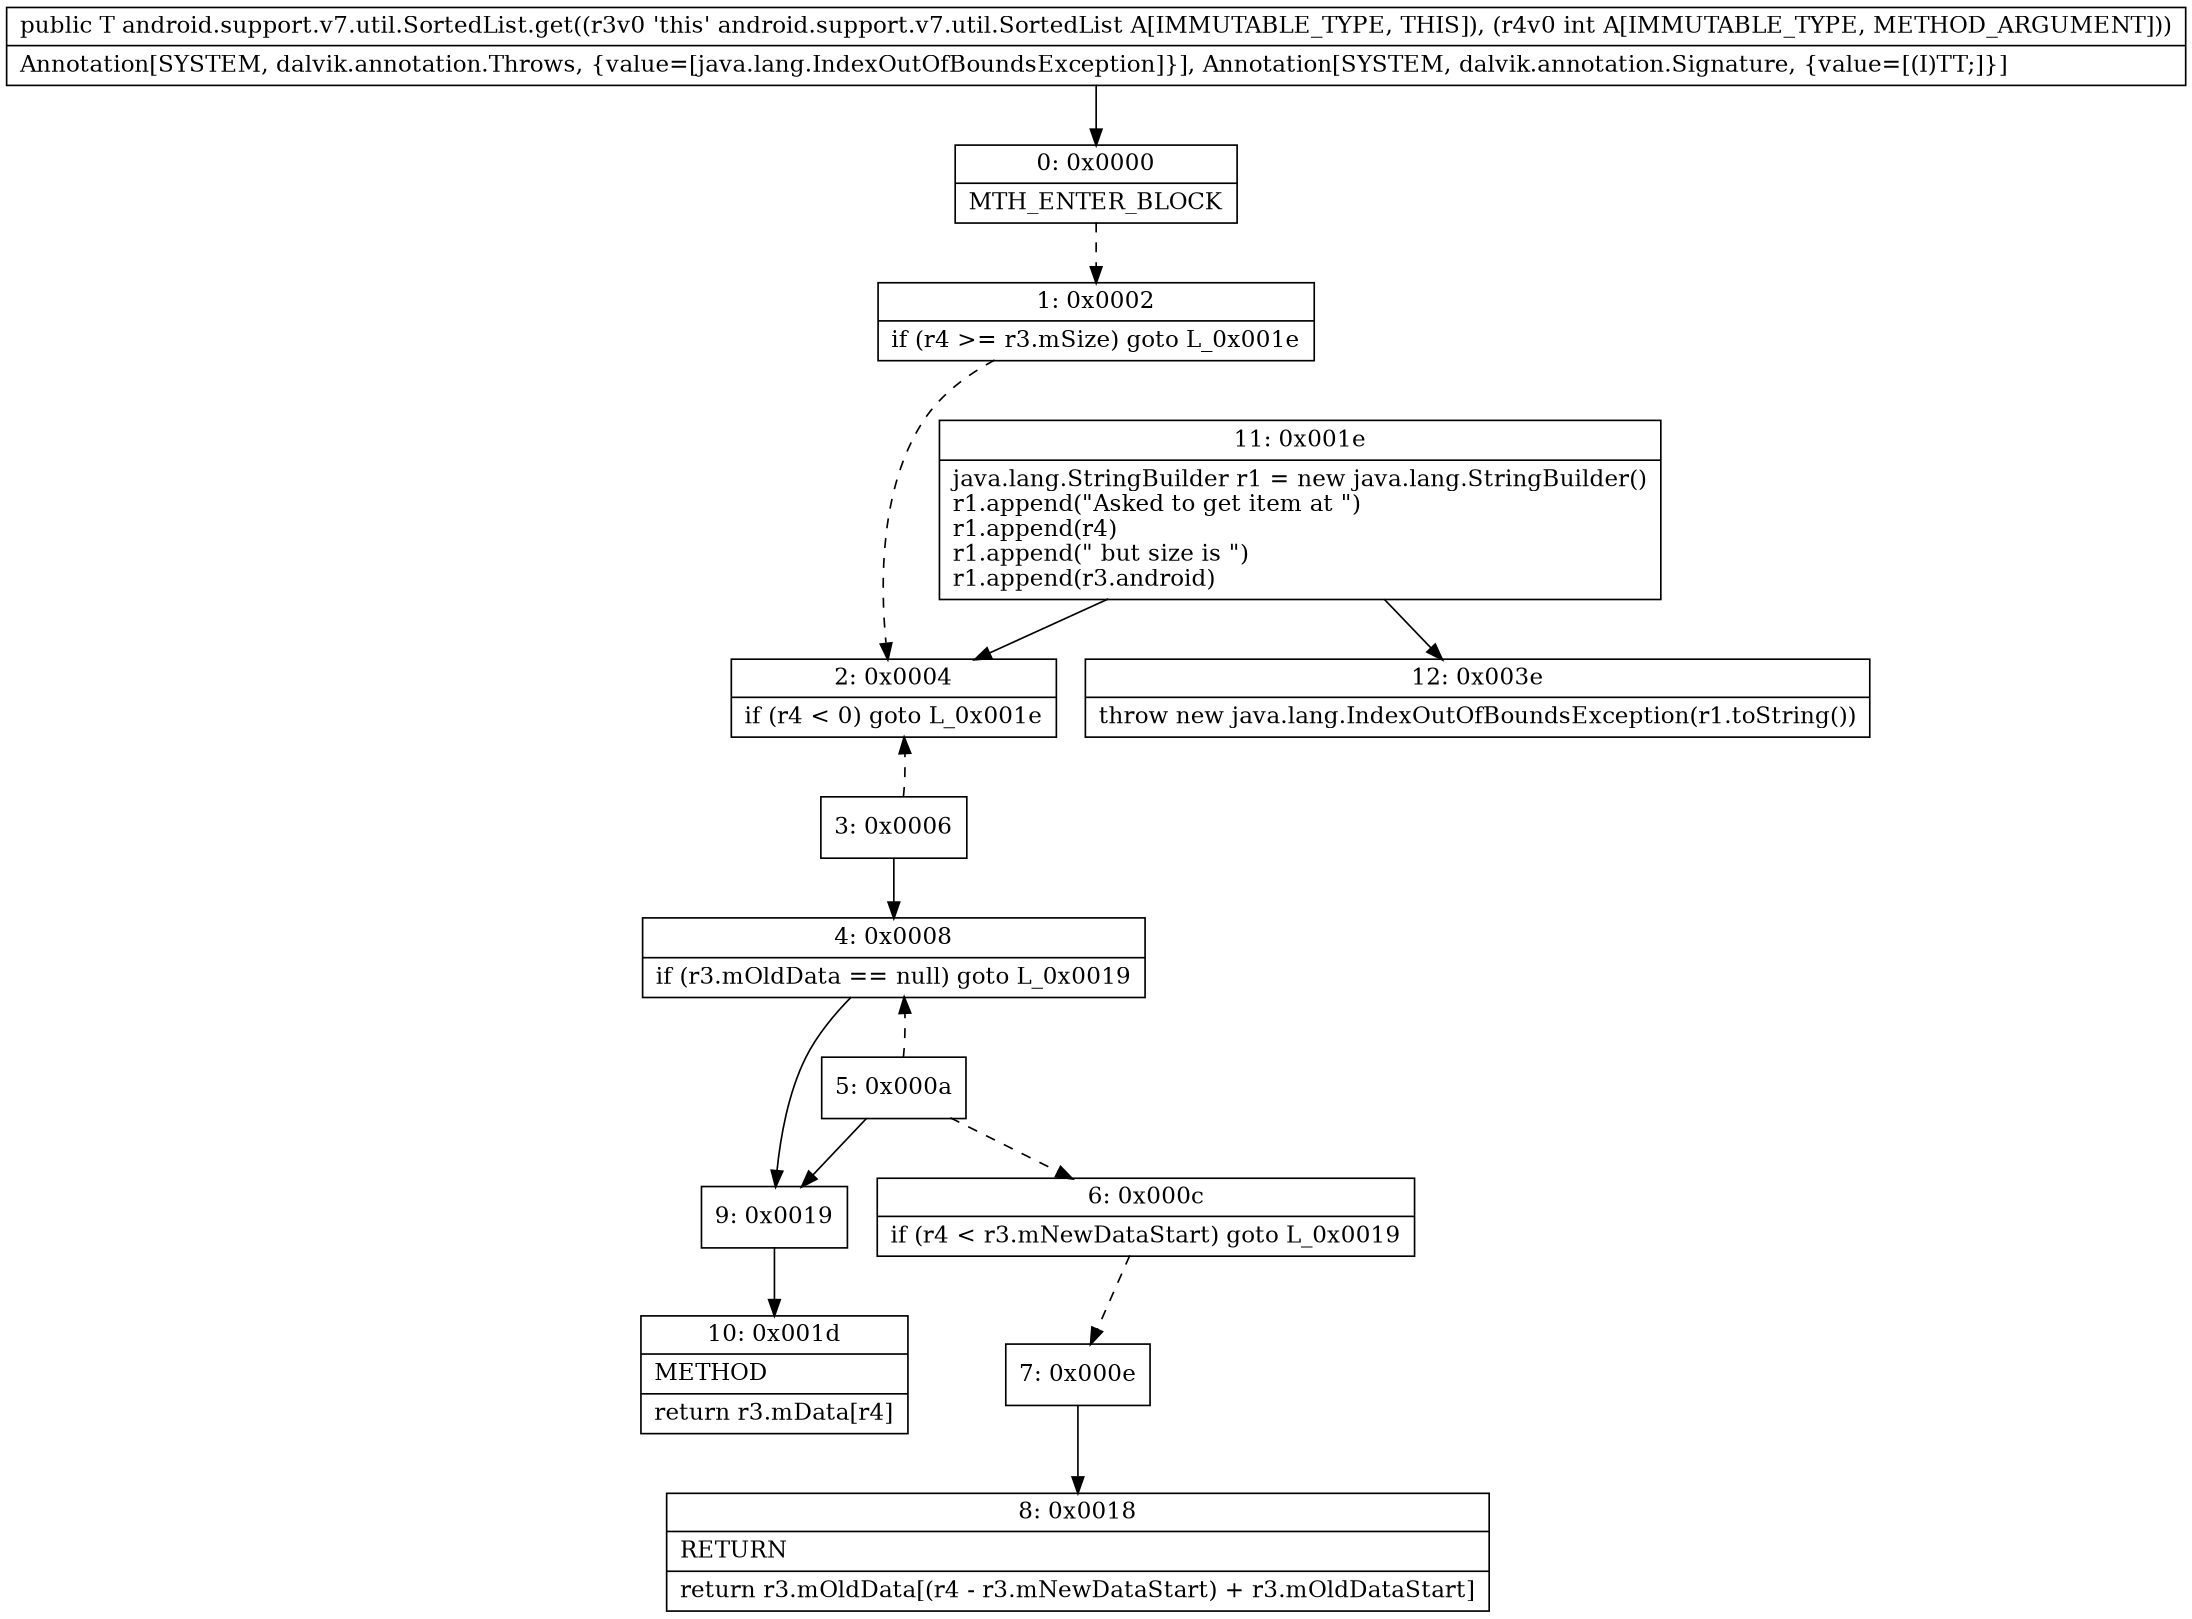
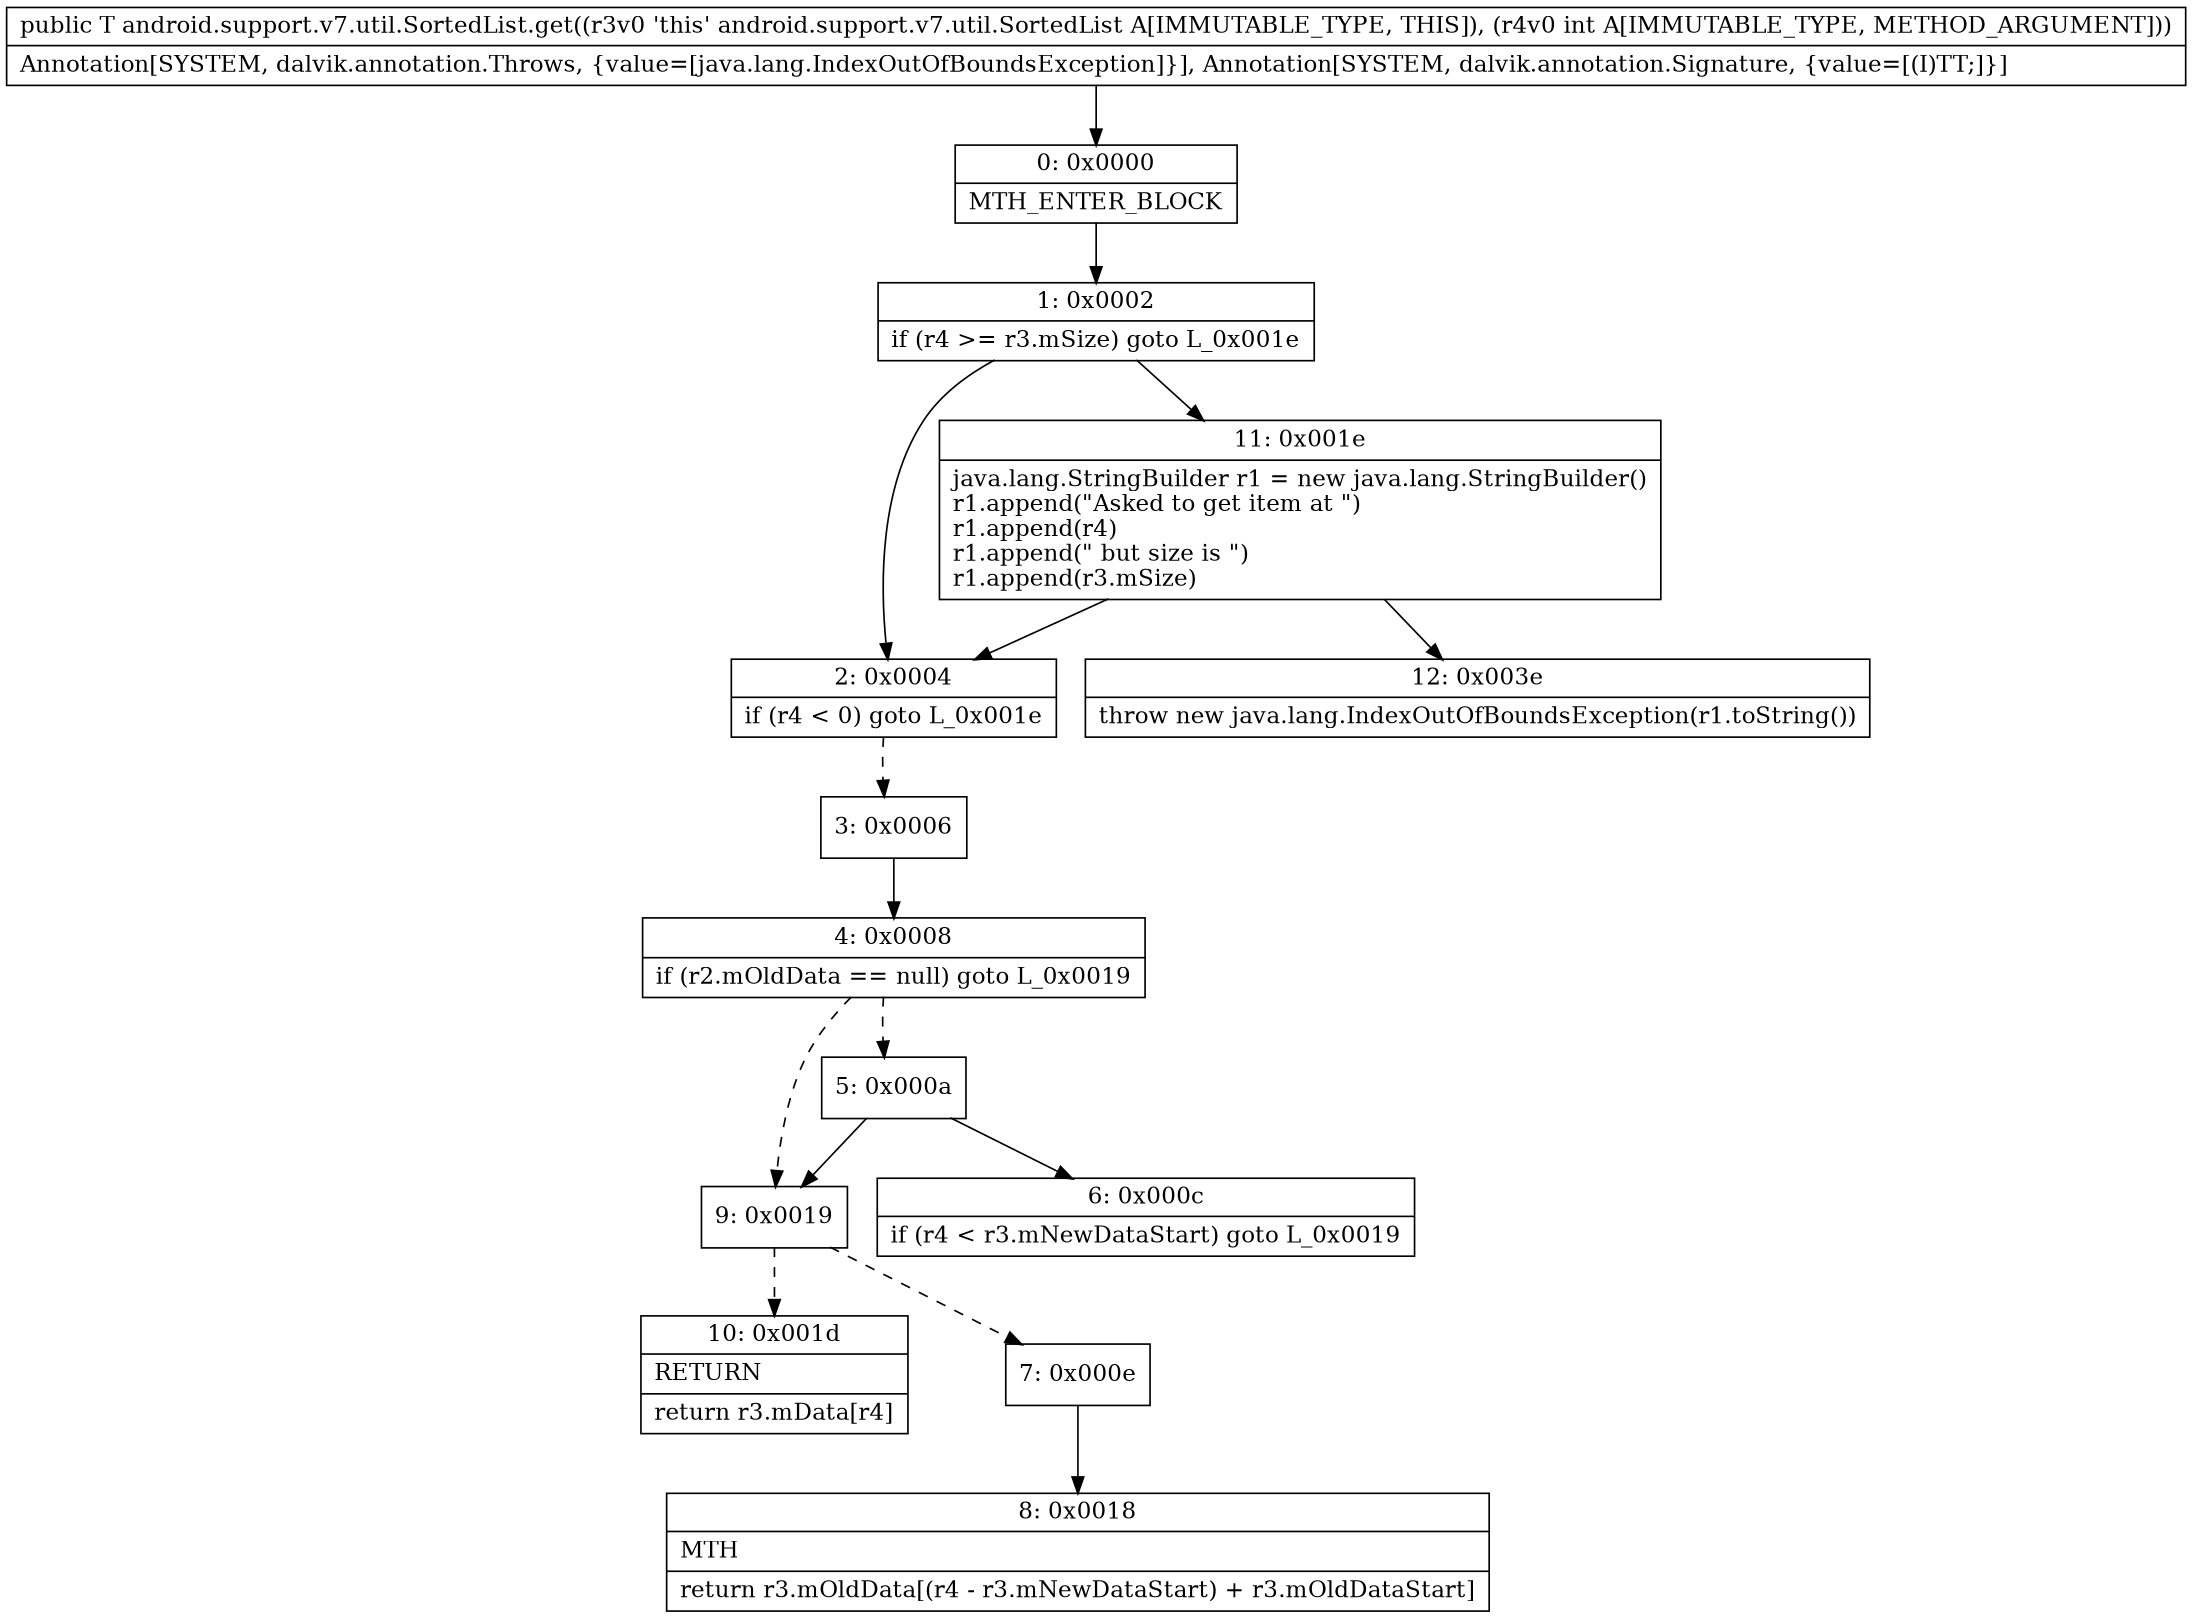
edge "0: 0x0000" -> "1: 0x0002": style dashed -> solid
edge "1: 0x0002" -> "11: 0x001e": added
edge "1: 0x0002" -> "2: 0x0004": style dashed -> solid
node "11: 0x001e": text "r1.append(r3.android)" -> "r1.append(r3.mSize)"
edge "3: 0x0006" -> "2: 0x0004": reversed
node "4: 0x0008": text "if (r3.mOldData == null) goto L_0x0019" -> "if (r2.mOldData == null) goto L_0x0019"
edge "5: 0x000a" -> "4: 0x0008": reversed
edge "4: 0x0008" -> "9: 0x0019": style solid -> dashed
edge "5: 0x000a" -> "6: 0x000c": style dashed -> solid
edge "9: 0x0019" -> "10: 0x001d": style solid -> dashed
edge "6: 0x000c" -> "7: 0x000e": now "9: 0x0019" -> "7: 0x000e"
node "10: 0x001d": text "METHOD" -> "RETURN"
node "8: 0x0018": text "RETURN" -> "MTH"
